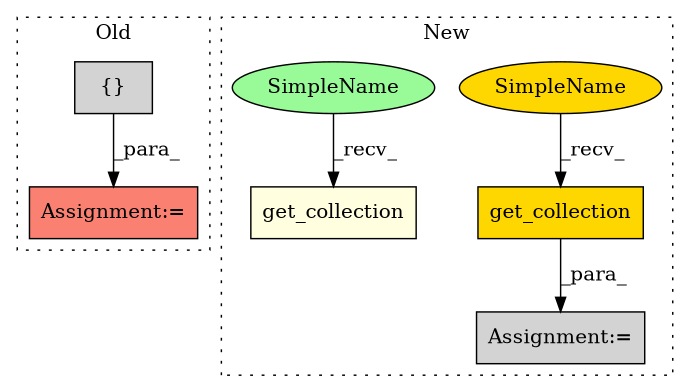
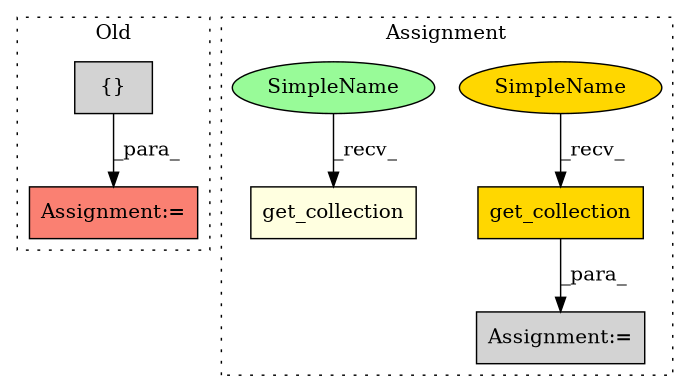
cluster "New": label "New" -> "Assignment"
